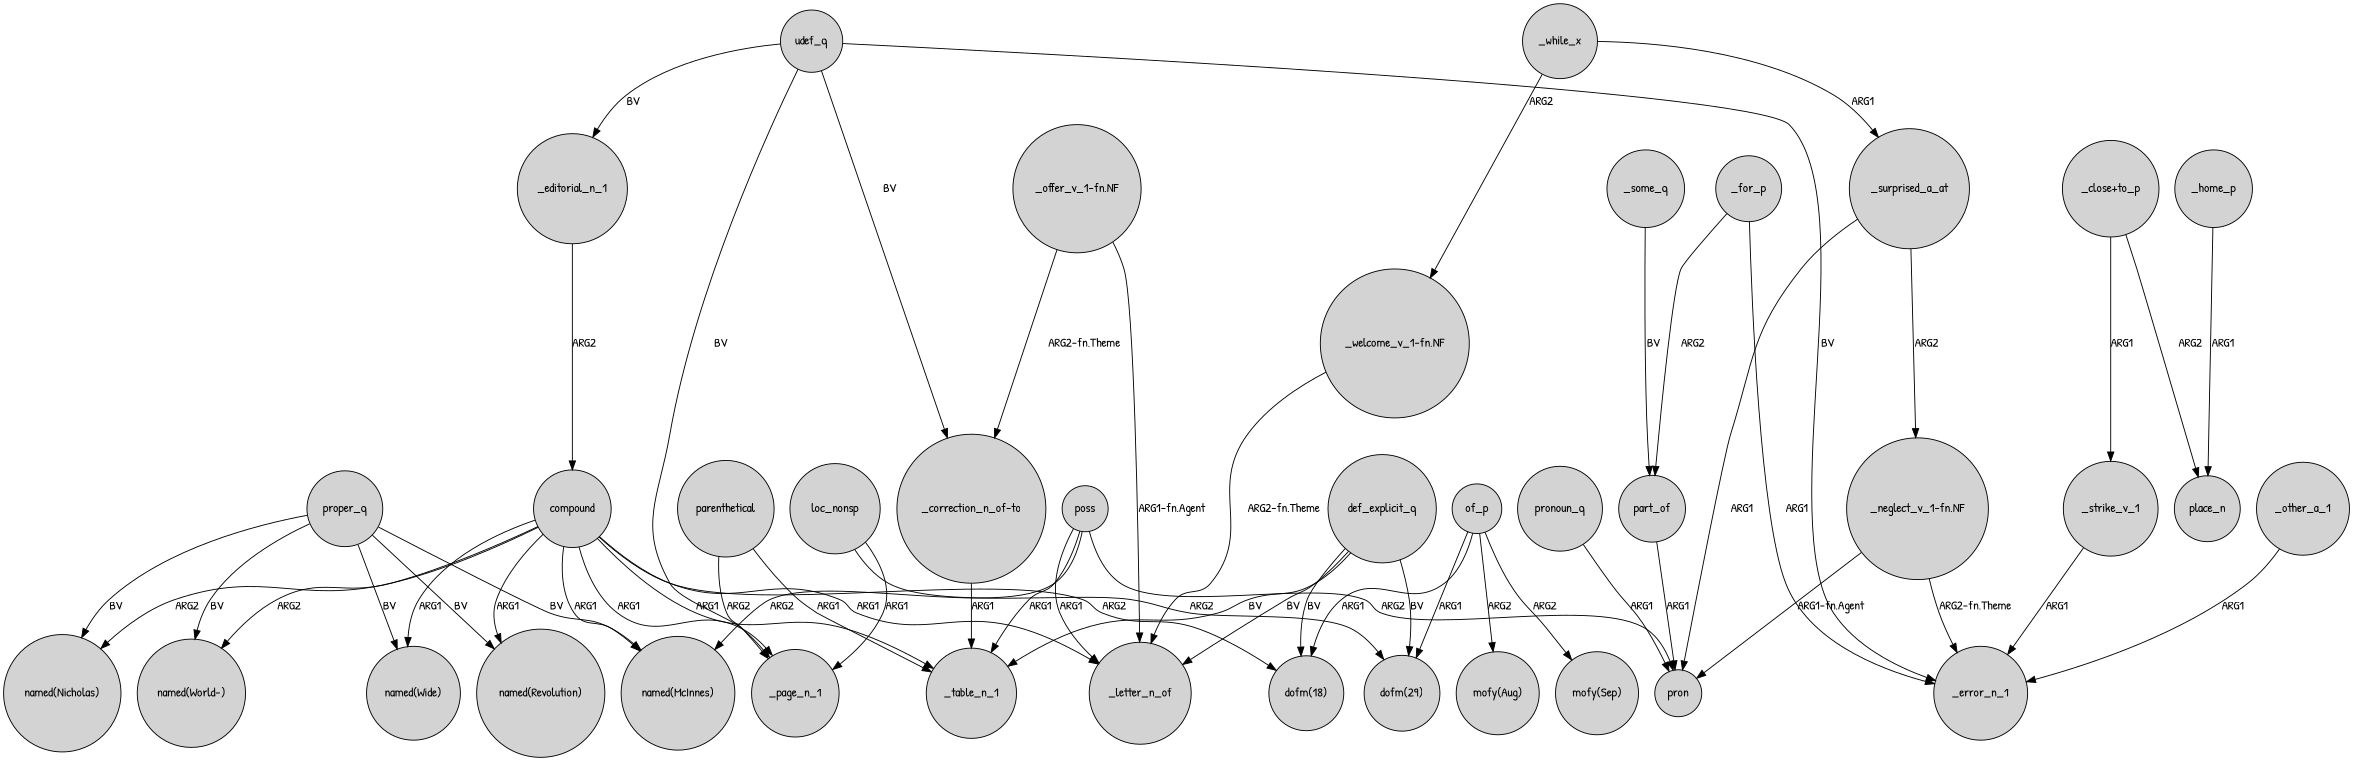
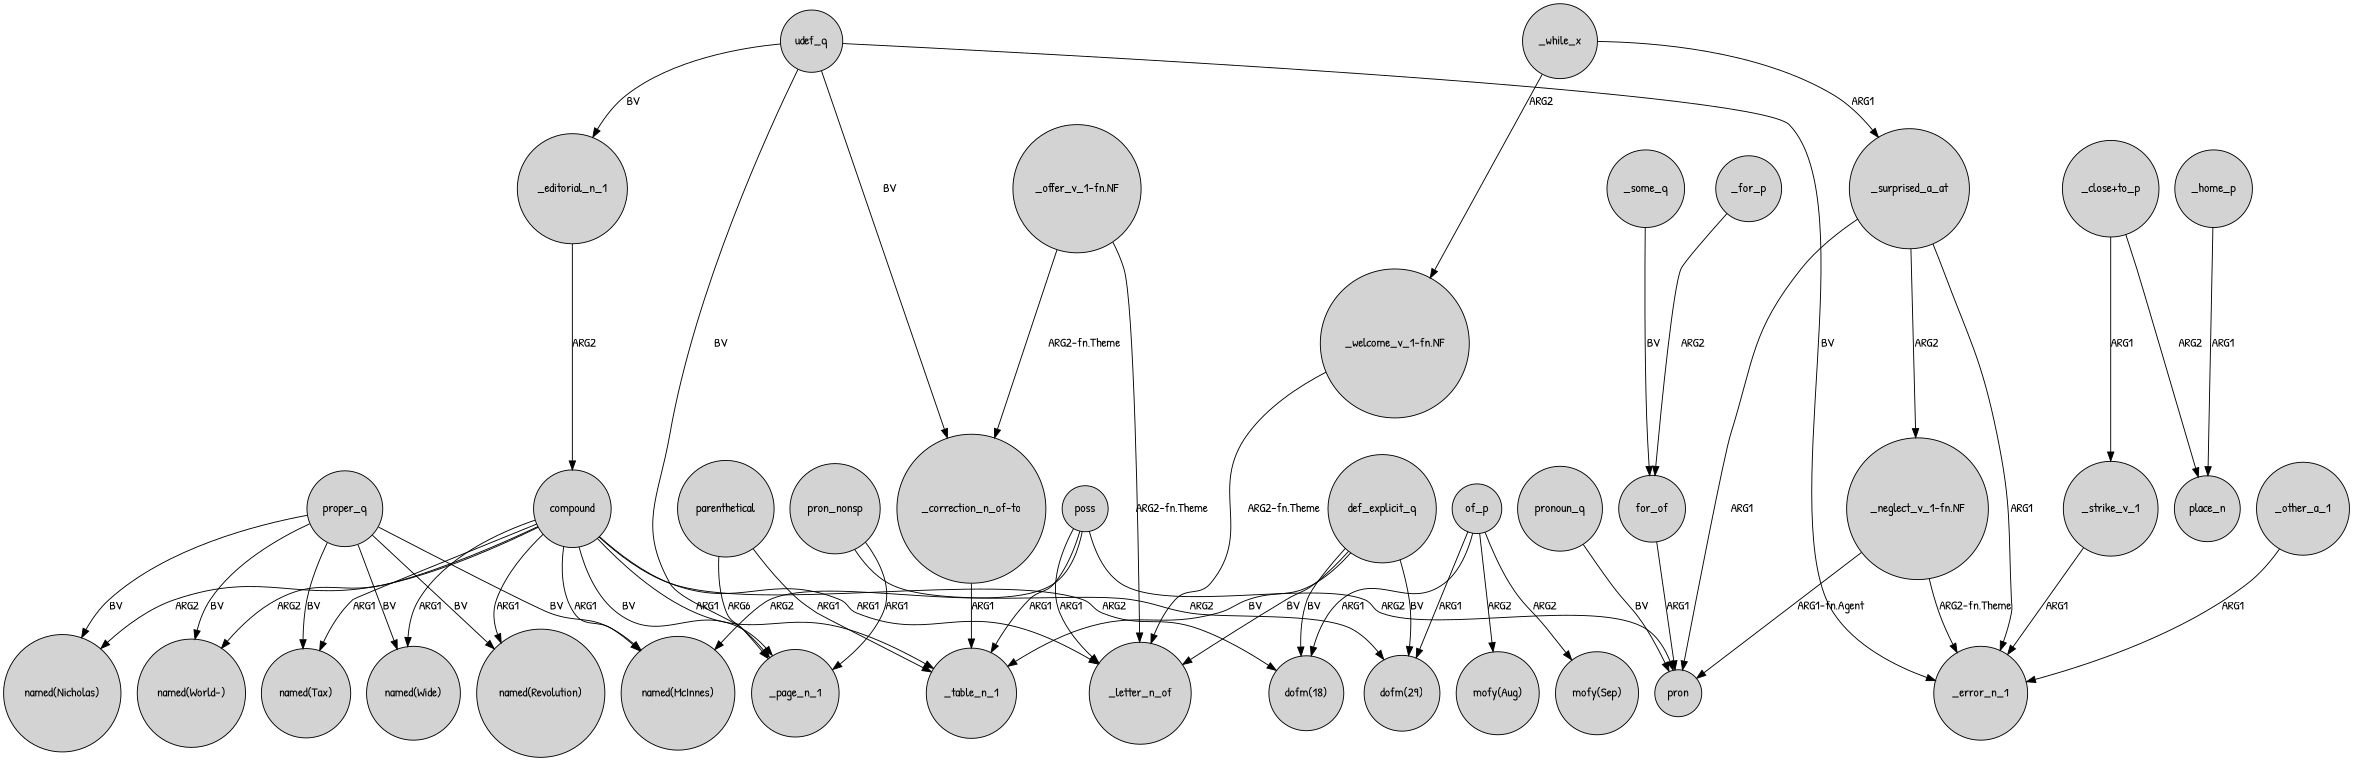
edge "_for_p" -> "_error_n_1": now "_surprised_a_at" -> "_error_n_1"
node "loc_nonsp": label "loc_nonsp" -> "pron_nonsp"
edge "_offer_v_1-fn.NF" -> "_letter_n_of": label "ARG1-fn.Agent" -> "ARG2-fn.Theme"
node "part_of": label "part_of" -> "for_of"
edge "compound" -> "_page_n_1": label "ARG1" -> "BV"
edge "parenthetical" -> "_page_n_1": label "ARG2" -> "ARG6"
edge "pronoun_q" -> "pron": label "ARG1" -> "BV"
node "named(Tax)": added
